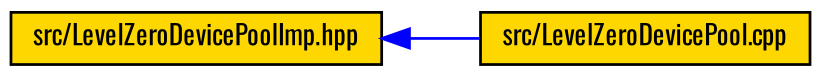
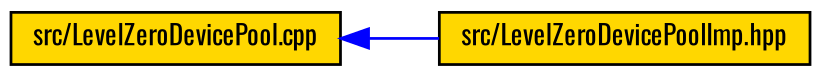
edge "src/LevelZeroDevicePool.cpp" -> "src/LevelZeroDevicePoolImp.hpp": reversed
